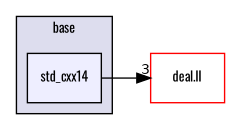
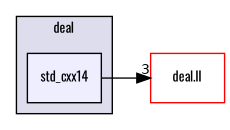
cluster "base": label "base" -> "deal"
